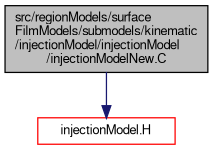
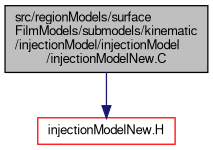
node "injectionModel.H": label "injectionModel.H" -> "injectionModelNew.H"
